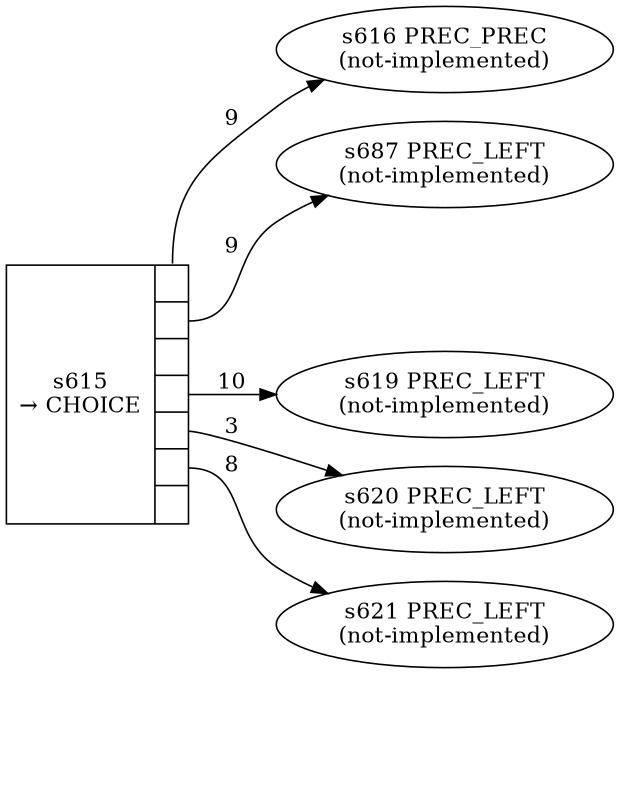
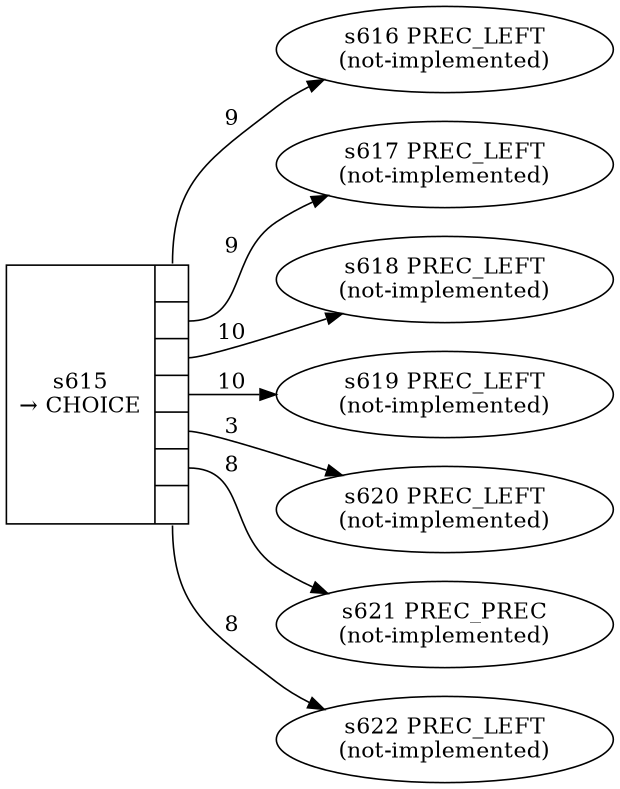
node "s616 PREC_PREC (not-implemented)": label "s616 PREC_PREC (not-implemented)" -> "s616 PREC_LEFT (not-implemented)"
node "s687 PREC_LEFT (not-implemented)": label "s687 PREC_LEFT (not-implemented)" -> "s617 PREC_LEFT (not-implemented)"
node "s618 PREC_LEFT (not-implemented)": added
node "s621 PREC_LEFT (not-implemented)": label "s621 PREC_LEFT (not-implemented)" -> "s621 PREC_PREC (not-implemented)"
node "s622 PREC_LEFT (not-implemented)": added
